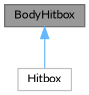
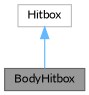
edge "Hitbox" -> "BodyHitbox": reversed
